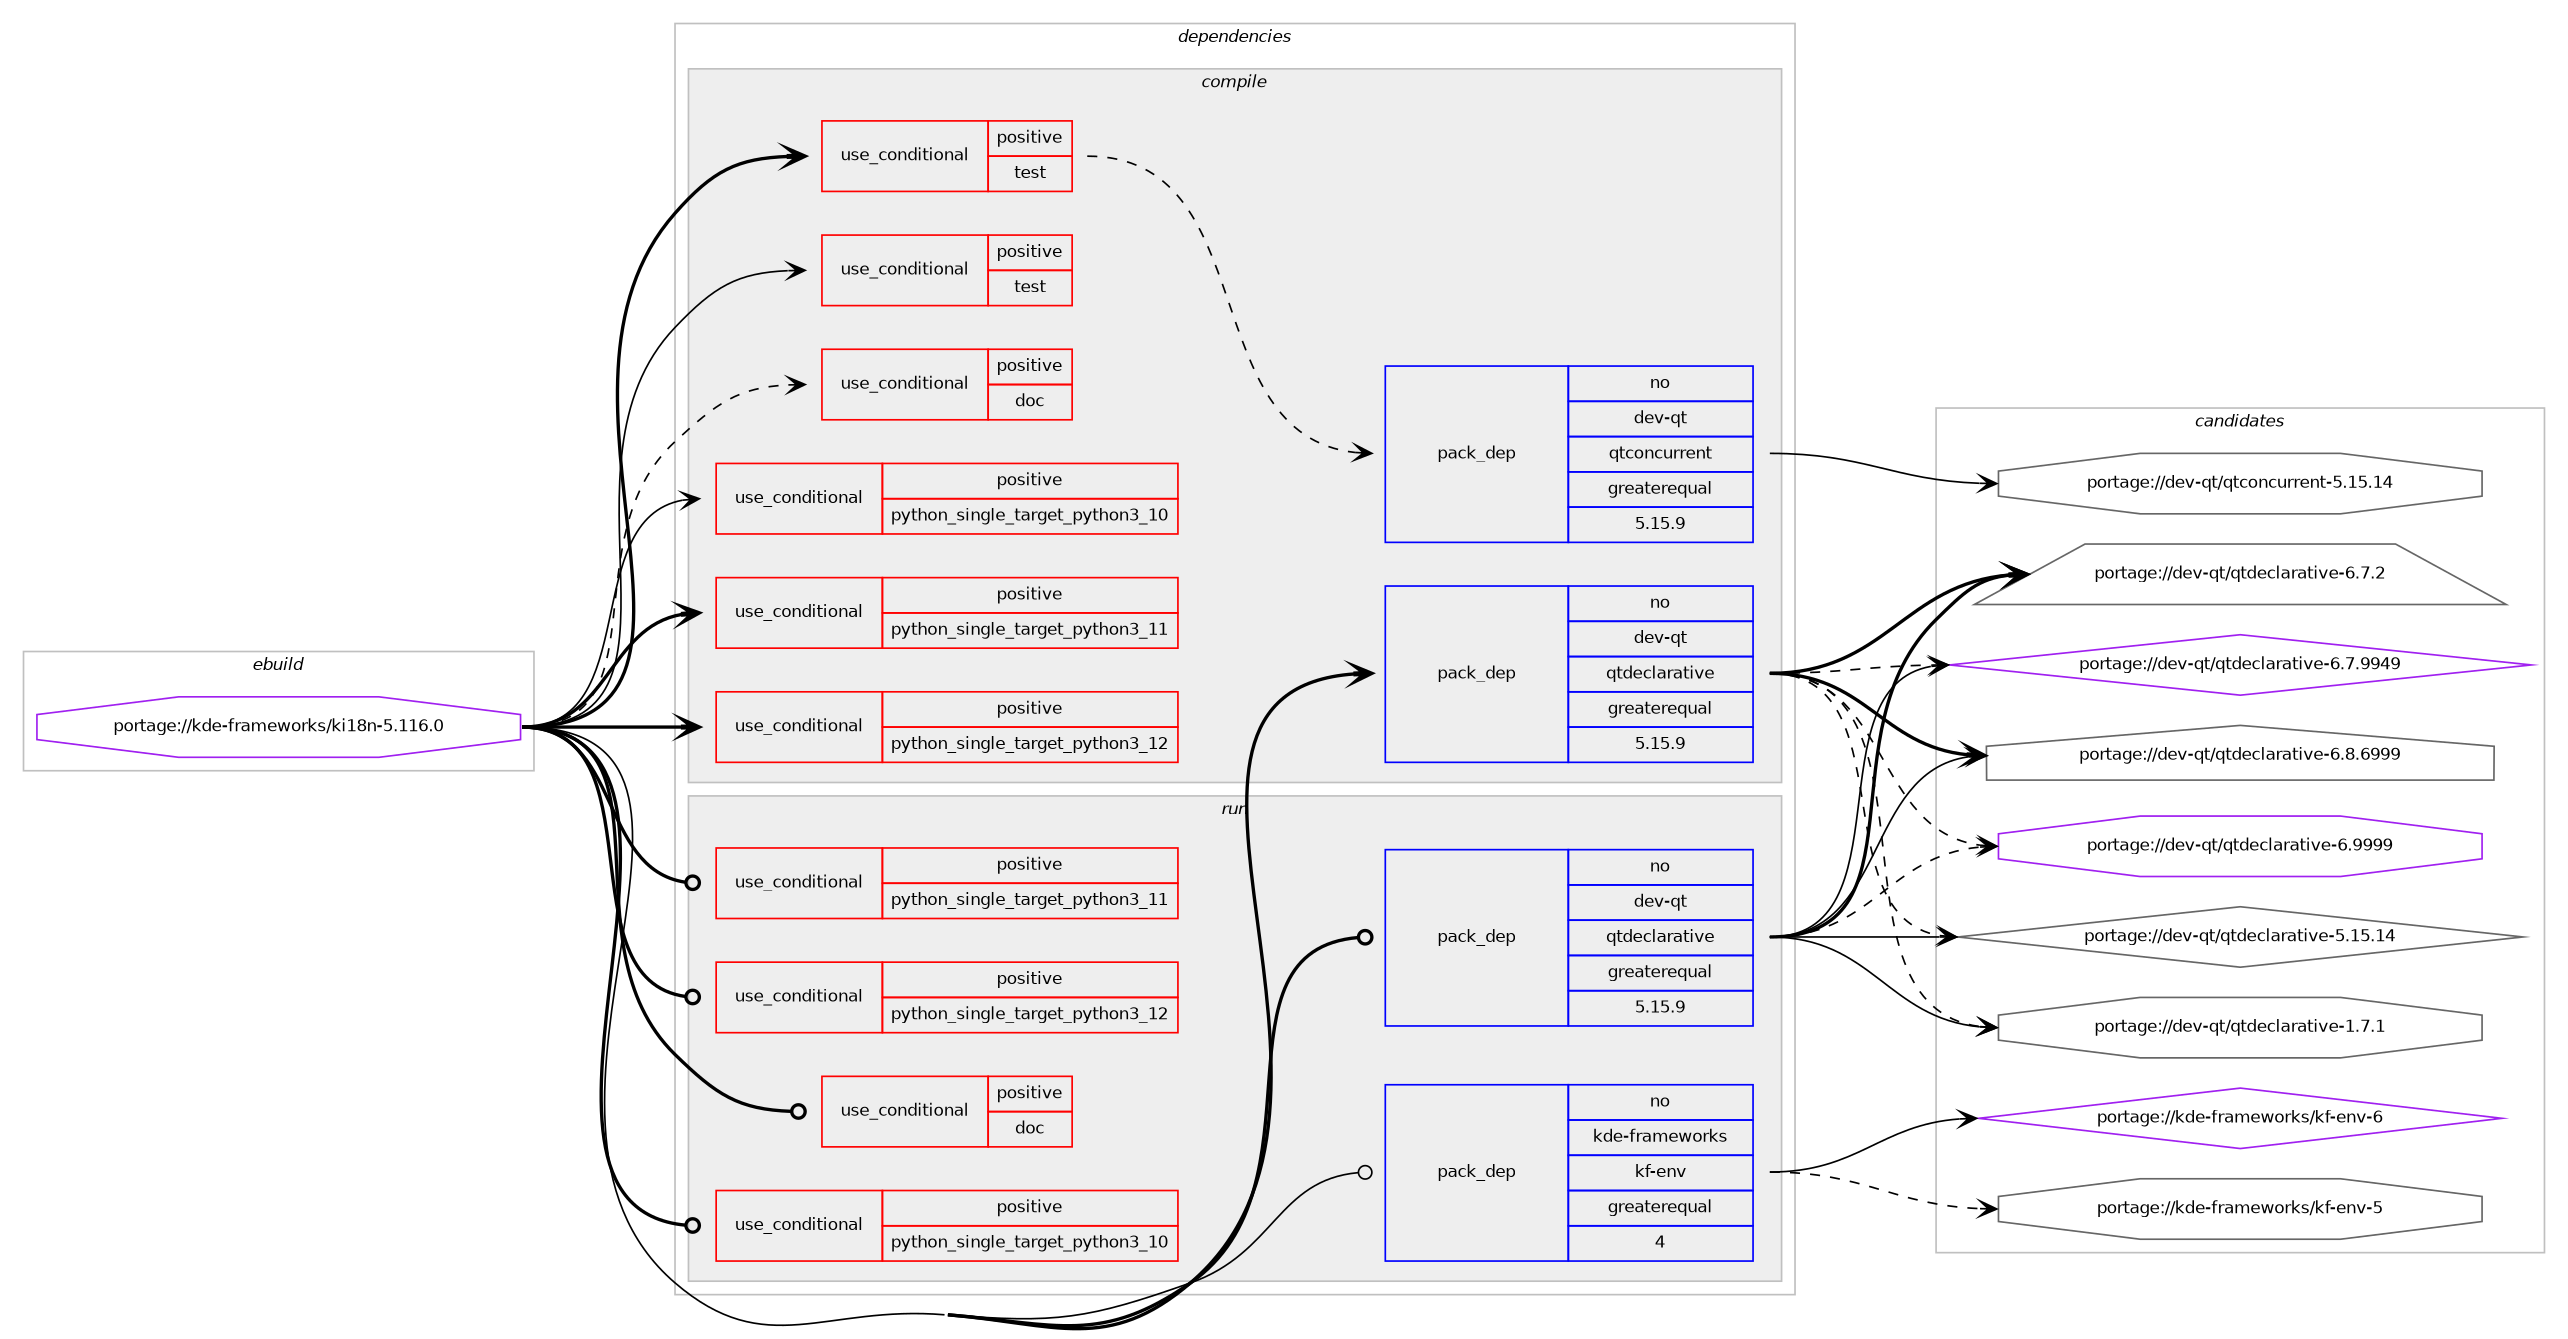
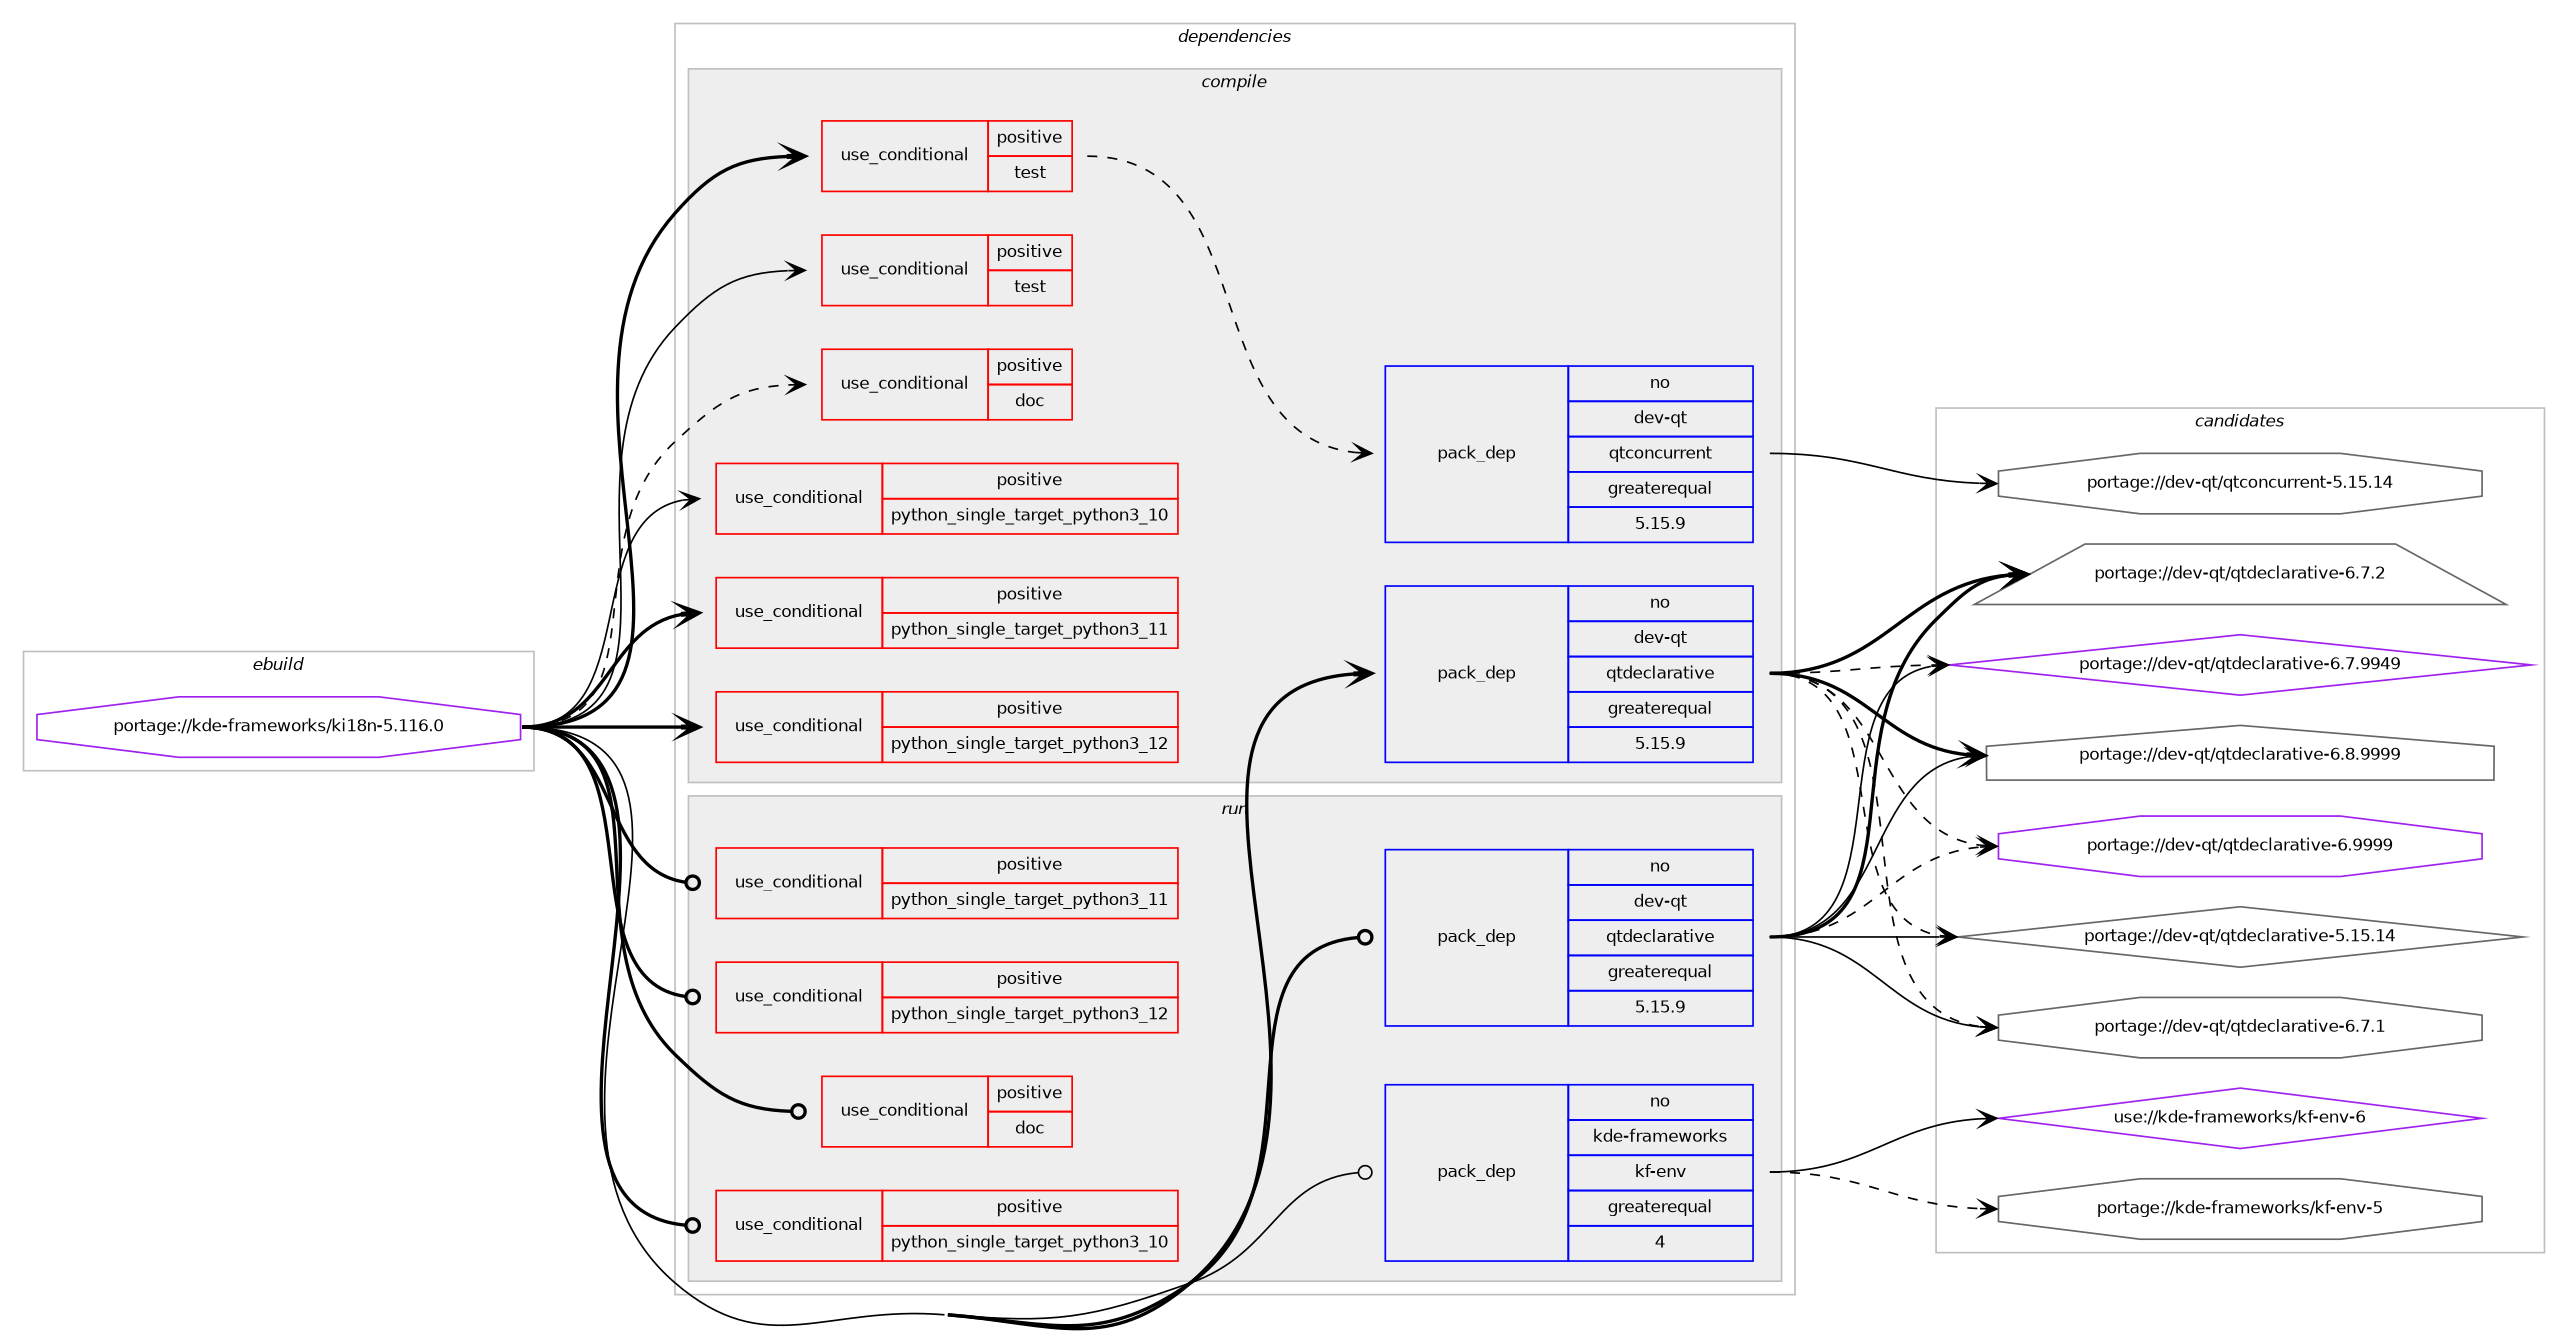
node "portage://dev-qt/qtdeclarative-6.8.6999": label "portage://dev-qt/qtdeclarative-6.8.6999" -> "portage://dev-qt/qtdeclarative-6.8.9999"
node "portage://dev-qt/qtdeclarative-1.7.1": label "portage://dev-qt/qtdeclarative-1.7.1" -> "portage://dev-qt/qtdeclarative-6.7.1"
node "portage://kde-frameworks/kf-env-6": label "portage://kde-frameworks/kf-env-6" -> "use://kde-frameworks/kf-env-6"
